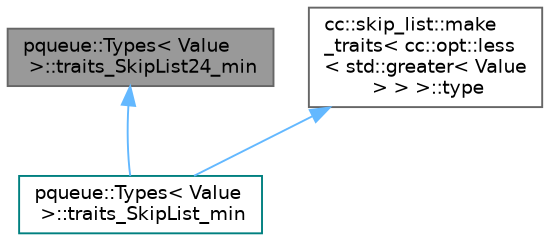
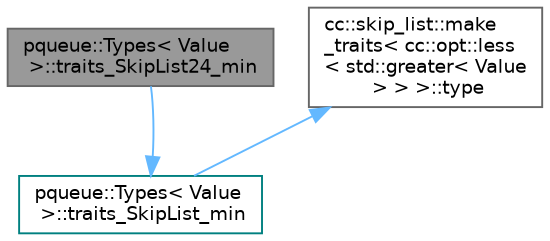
edge "pqueue::Types< Value >::traits_SkipList_min" -> "pqueue::Types< Value >::traits_SkipList24_min": reversed
